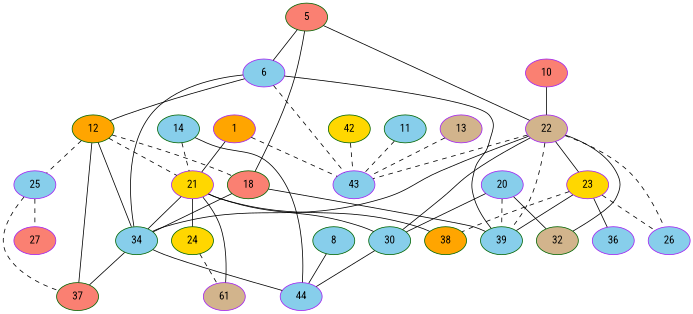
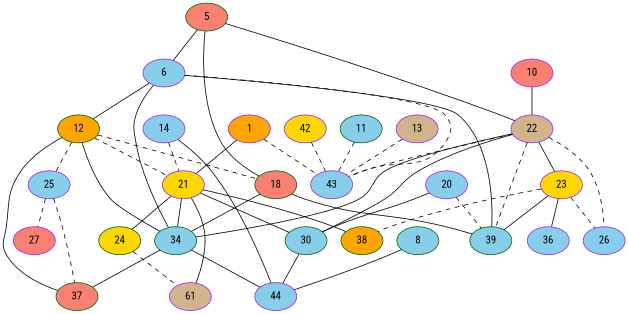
node "14": color darkgreen -> purple
node "42": color darkgreen -> purple
node "32": removed
